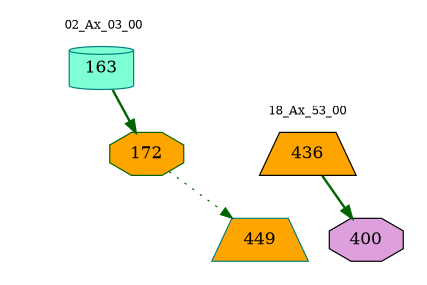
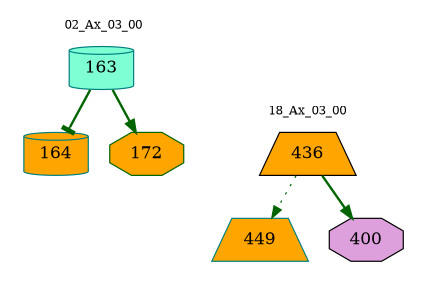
cluster "18_Ax_53_00": label "18_Ax_53_00" -> "18_Ax_03_00"
node "164": added
edge "172" -> "449": now "436" -> "449"
